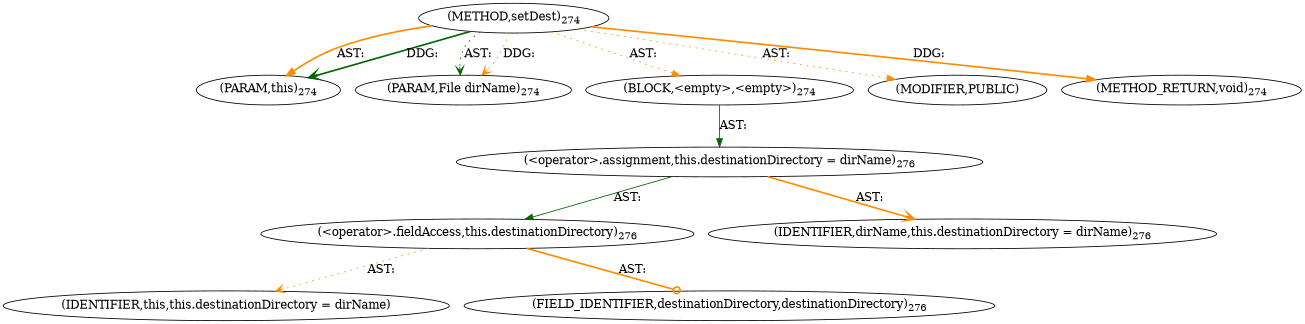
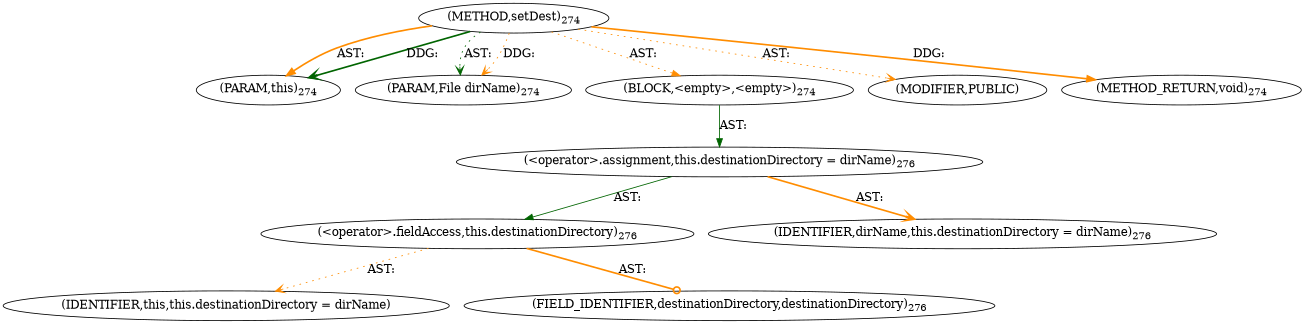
edge "(METHOD,setDest)" -> "(MODIFIER,PUBLIC)": arrowhead normal -> vee
